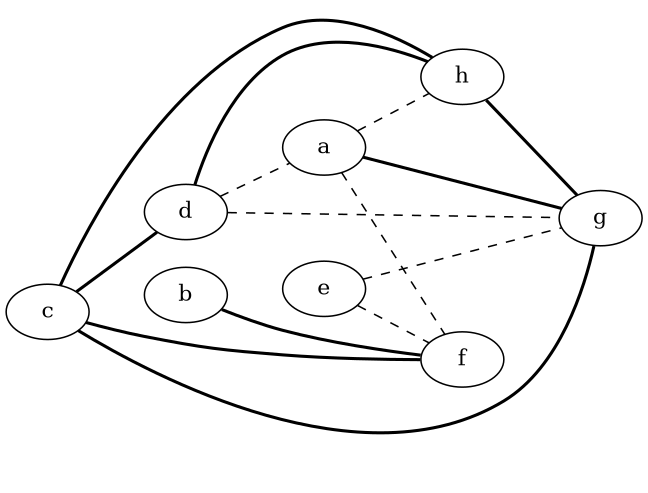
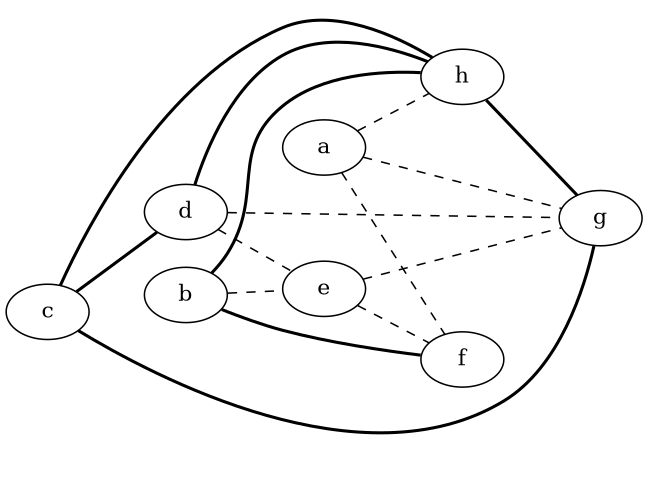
edge "h" -- "b": added
edge "a" -- "d": now "e" -- "d"
edge "a" -- "g": style bold -> dashed
edge "e" -- "b": added
edge "c" -- "f": removed
